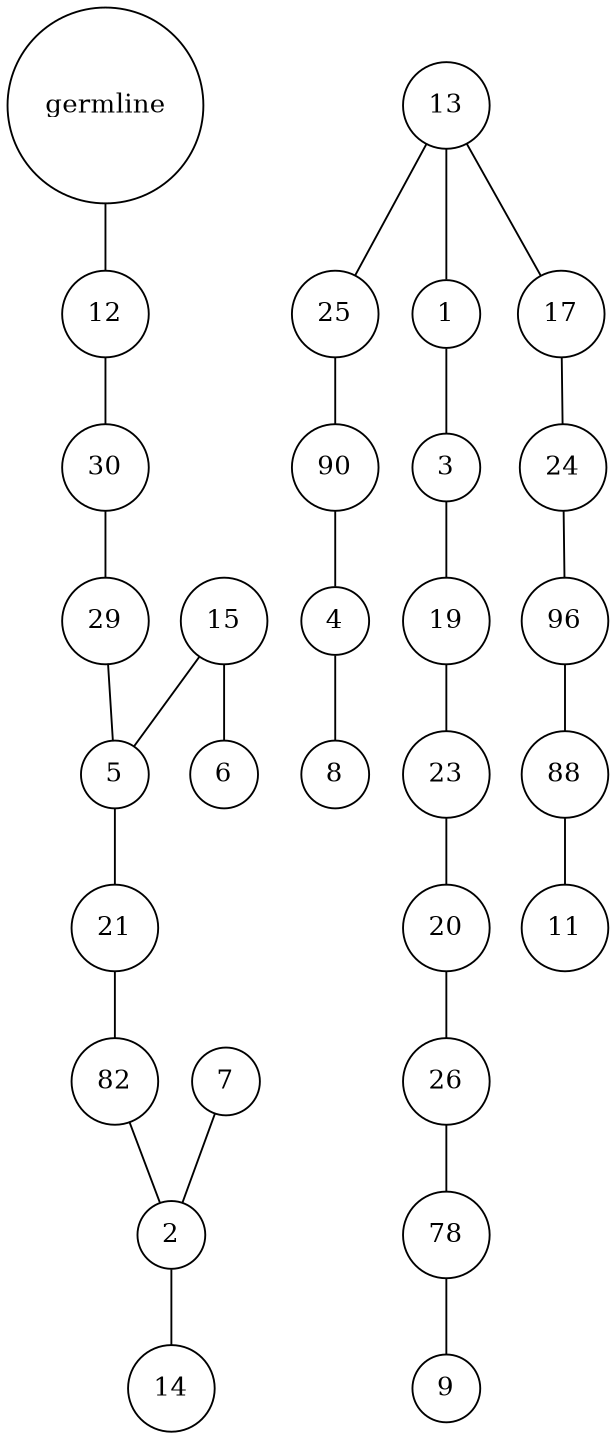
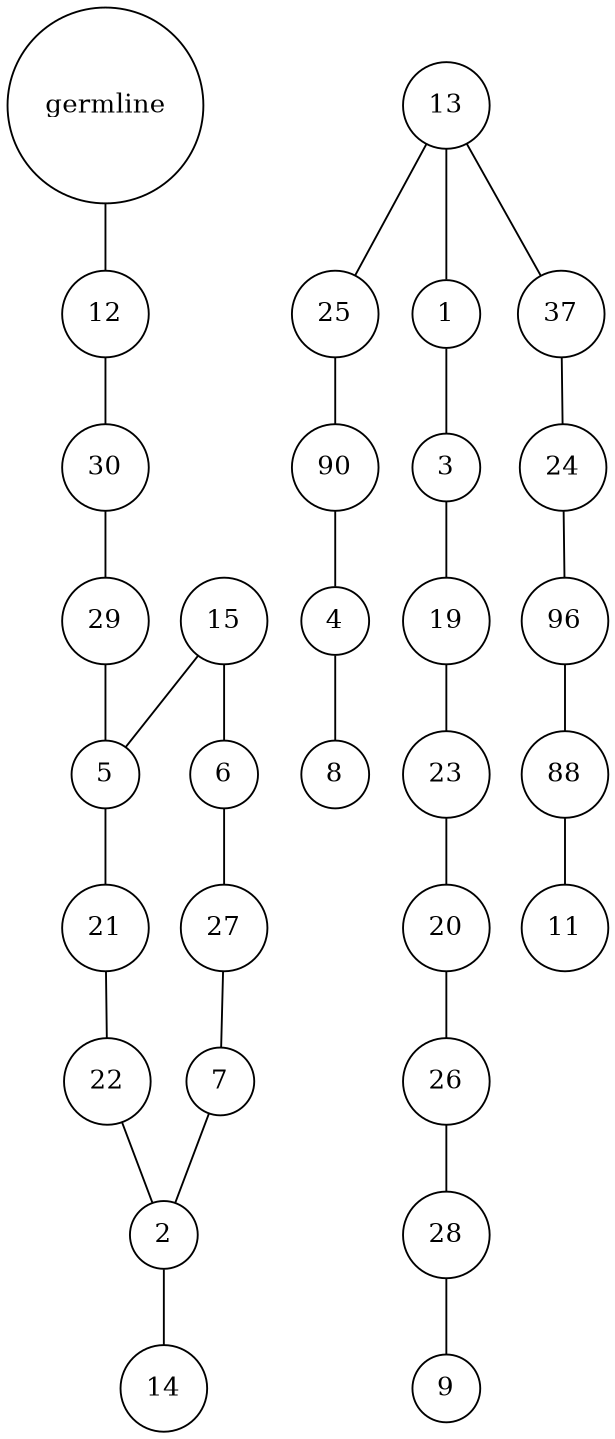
node "17": label "17" -> "37"
node "27": added
node "82": label "82" -> "22"
node "78": label "78" -> "28"
